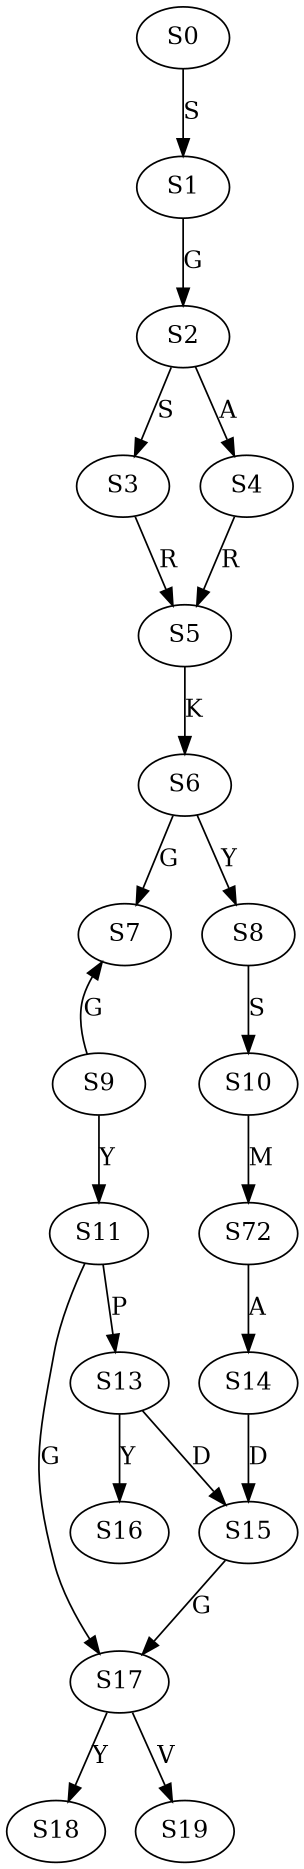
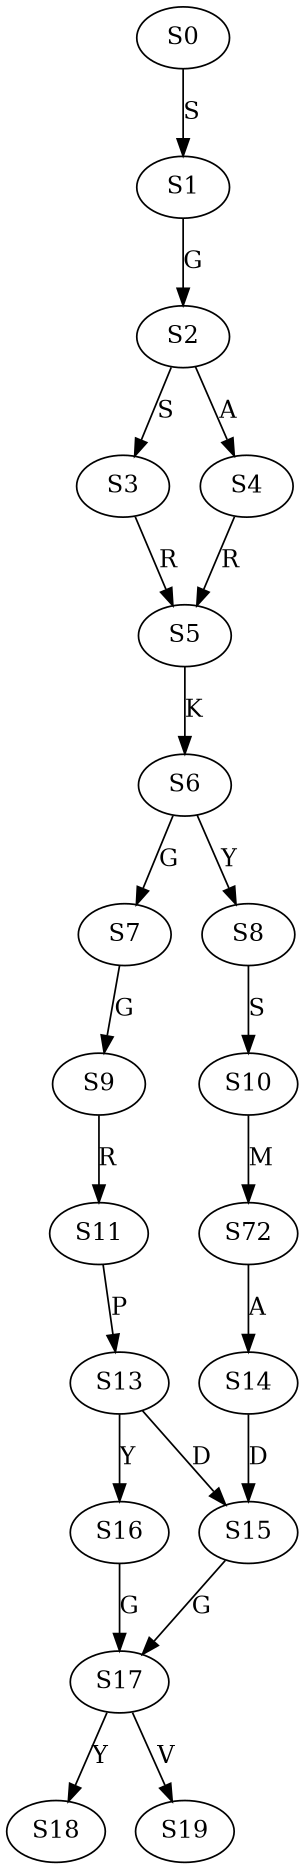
edge "S9" -> "S7": reversed
edge "S9" -> "S11": label "Y" -> "R"
edge "S11" -> "S17": now "S16" -> "S17"
